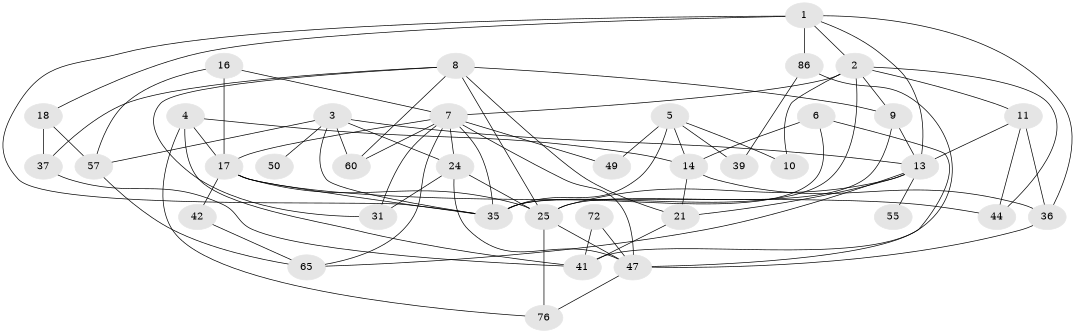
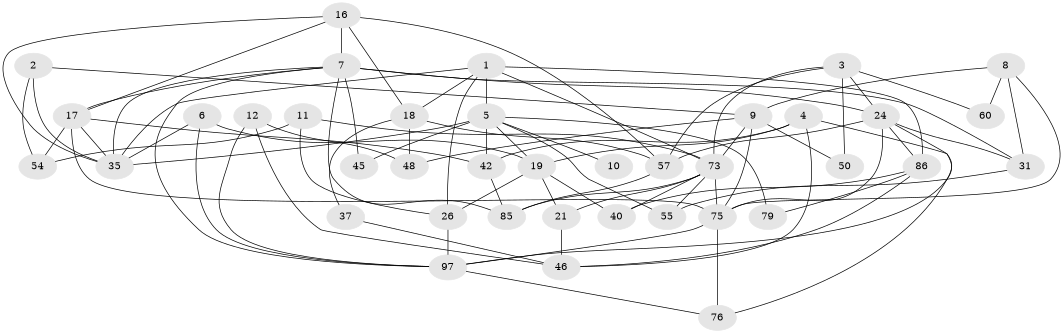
edge "1" -- "2": now "1" -- "5"
edge "16" -- "18": added
edge "2" -- "11": removed
edge "8" -- "37": removed
edge "2" -- "10": removed
edge "2" -- "7": removed
edge "24" -- "57": added
edge "4" -- "17": now "4" -- "42"
edge "7" -- "60": removed
edge "5" -- "42": added
edge "9" -- "50": added
edge "24" -- "86": added
edge "8" -- "21": removed
node "48": added
node "49": label "49" -> "45"
node "14": label "14" -> "19"
node "39": label "39" -> "79"
node "13": label "13" -> "73"
edge "5" -- "55": added
edge "31" -- "55": added
edge "3" -- "35": now "16" -- "35"
node "25": label "25" -> "75"
node "72": label "72" -> "12"
node "40": added
node "44": label "44" -> "54"
node "36": label "36" -> "26"
node "65": label "65" -> "85"
node "41": label "41" -> "46"
node "47": label "47" -> "97"
